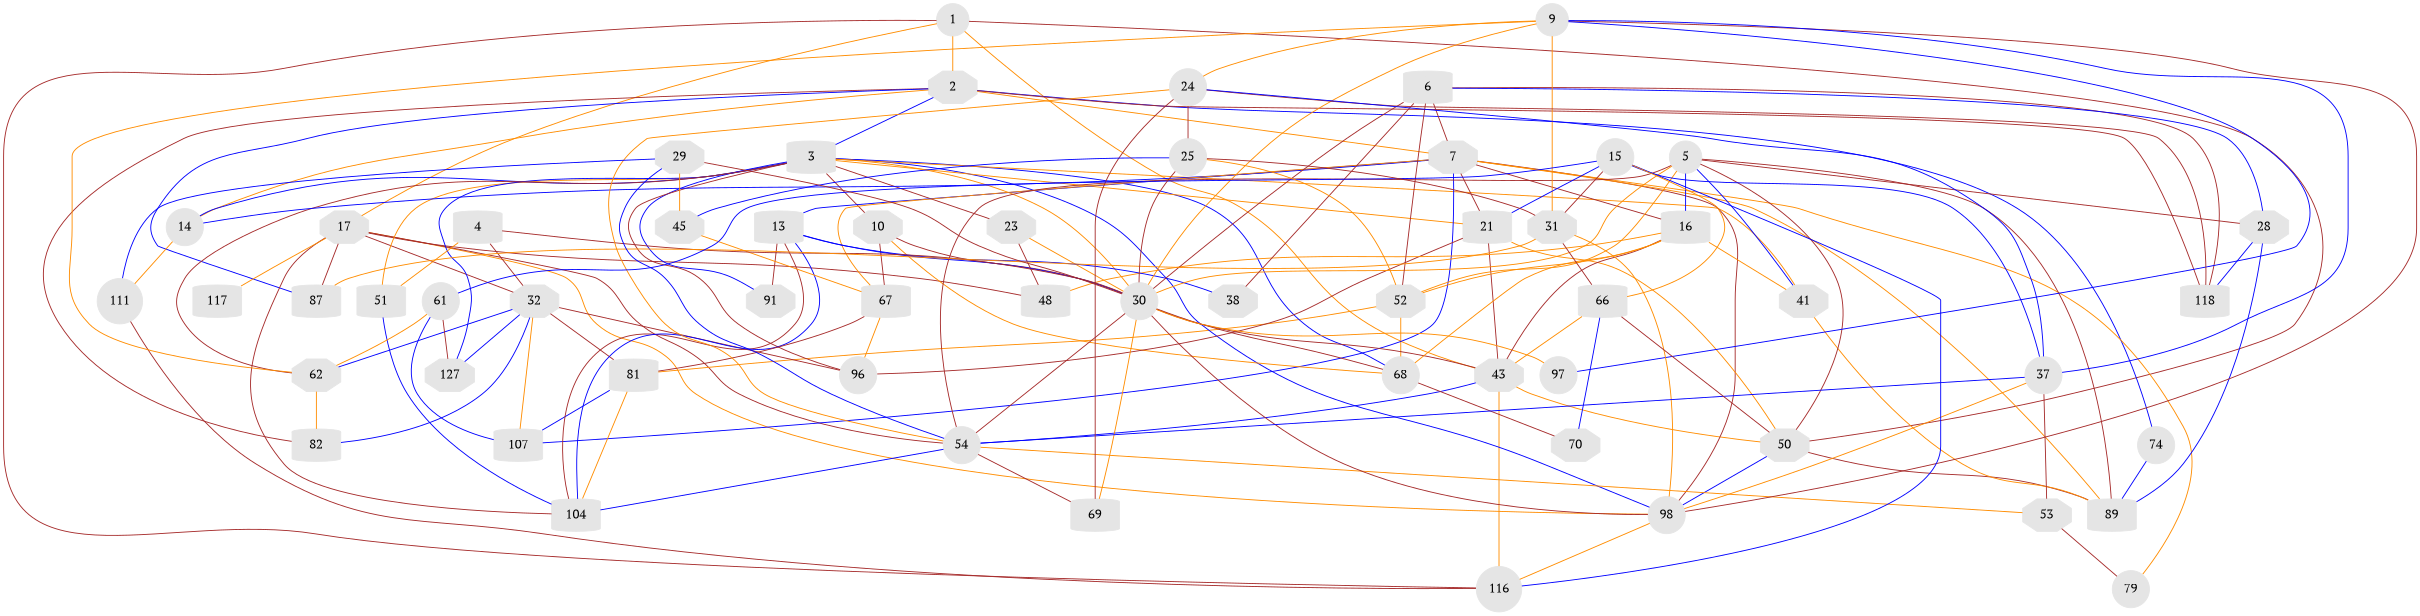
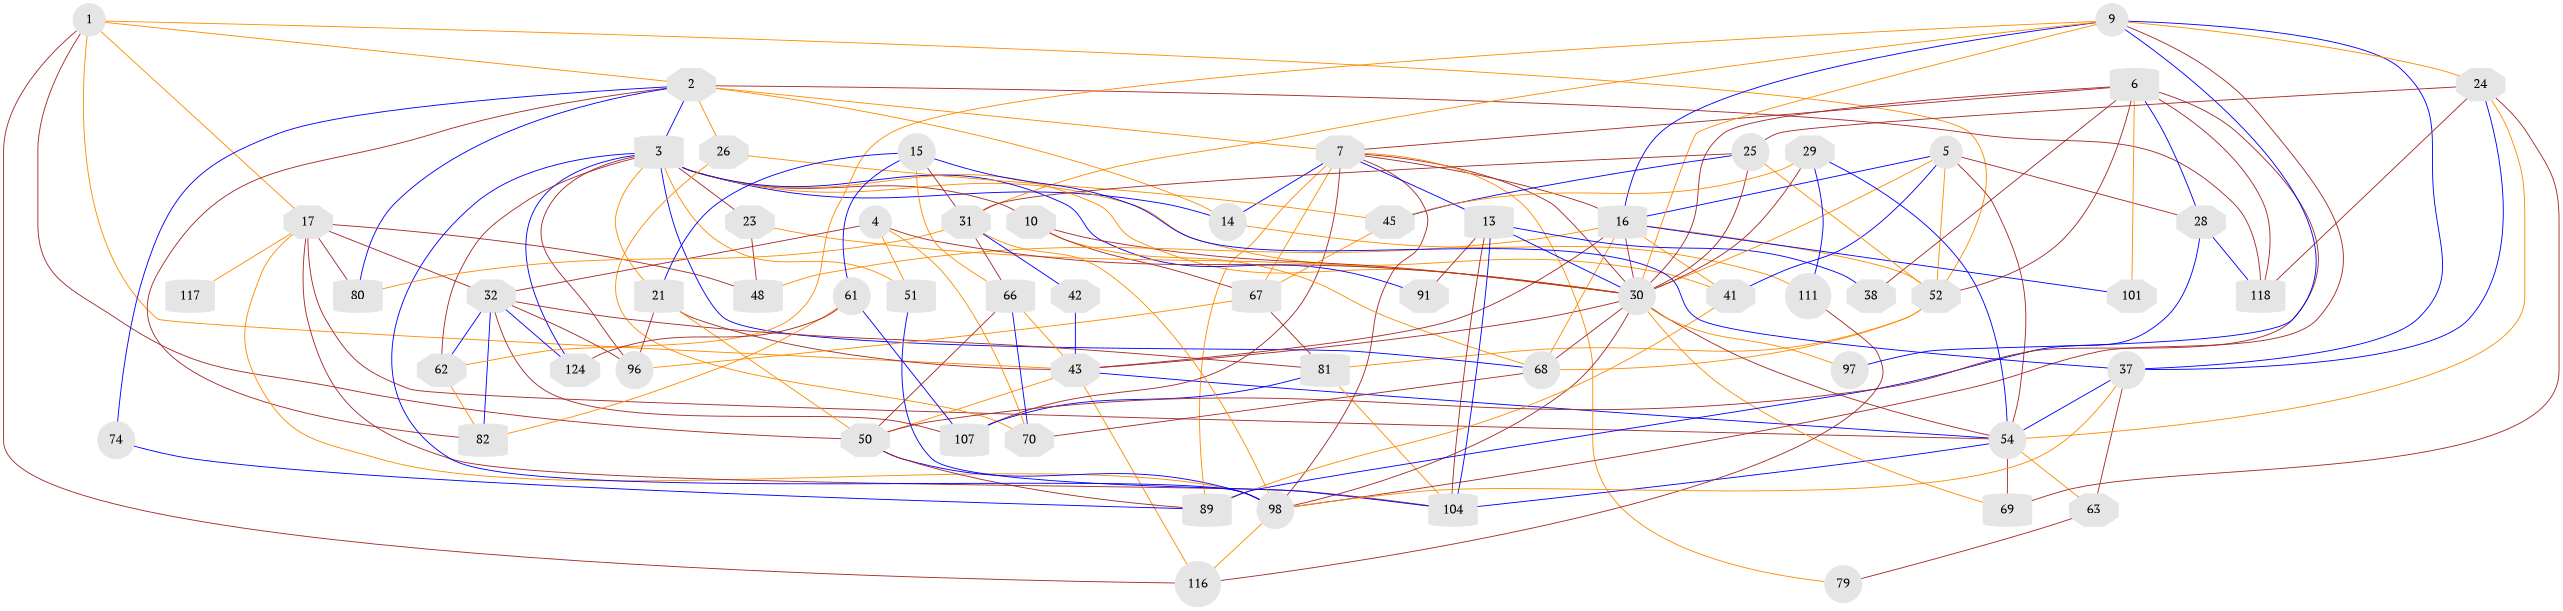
edge "1" -- "52": added
edge "9" -- "16": added
node "24": shape circle -> octagon
node "26": added
edge "7" -- "21": now "7" -- "30"
node "4": shape cylinder -> circle
edge "5" -- "89": removed
edge "16" -- "30": added
edge "5" -- "50": now "6" -- "50"
node "42": added
node "101": added
node "87": label "87" -> "80"
edge "4" -- "70": added
edge "61" -- "62": now "61" -- "82"
edge "32" -- "107": color darkorange -> brown
node "127": label "127" -> "124"
edge "7" -- "107": color blue -> brown
edge "15" -- "116": removed
node "53": label "53" -> "63"
